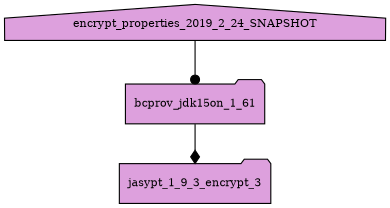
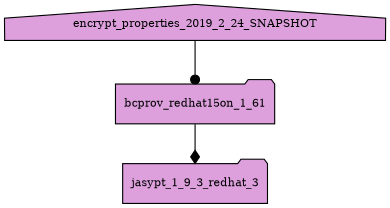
node "bcprov_jdk15on_1_61": label "bcprov_jdk15on_1_61" -> "bcprov_redhat15on_1_61"
node "jasypt_1_9_3_encrypt_3": label "jasypt_1_9_3_encrypt_3" -> "jasypt_1_9_3_redhat_3"
